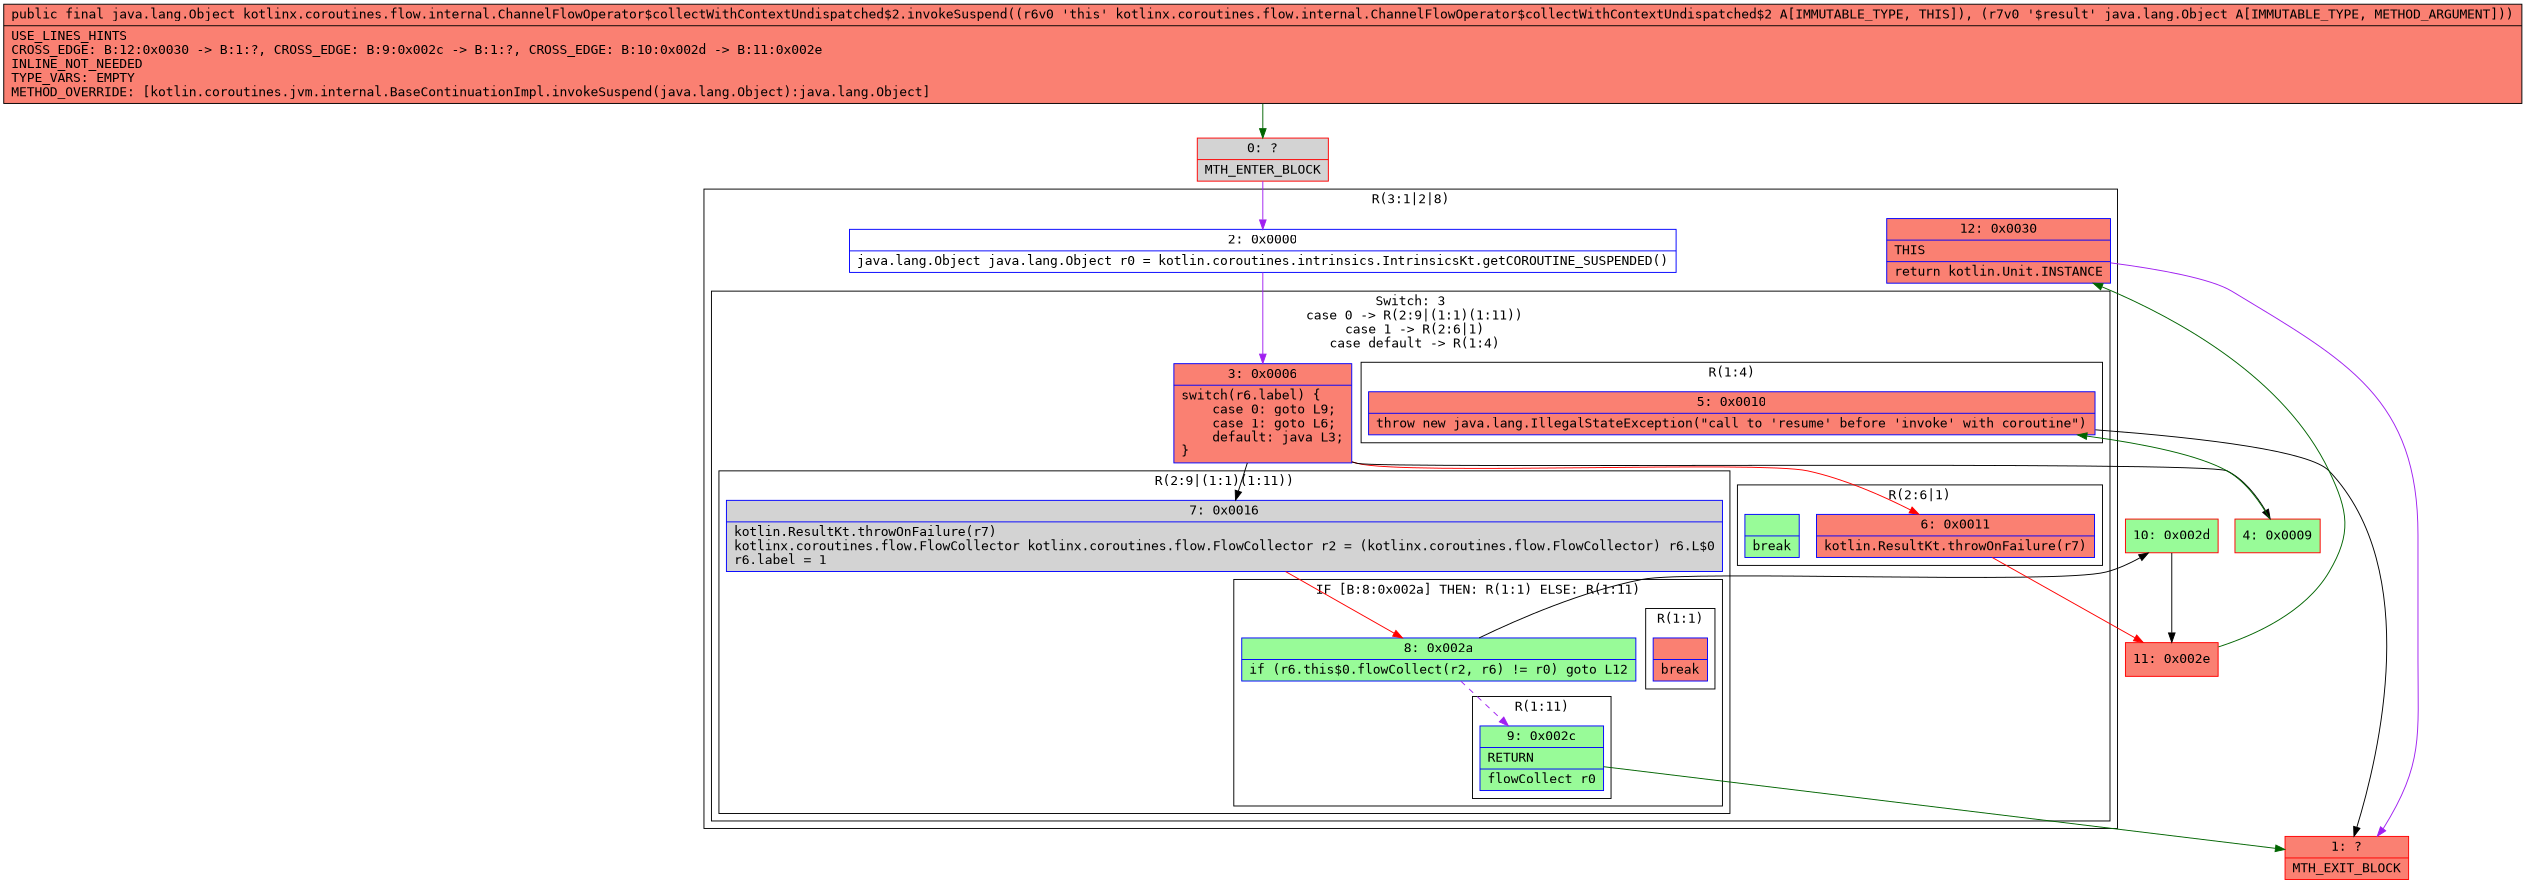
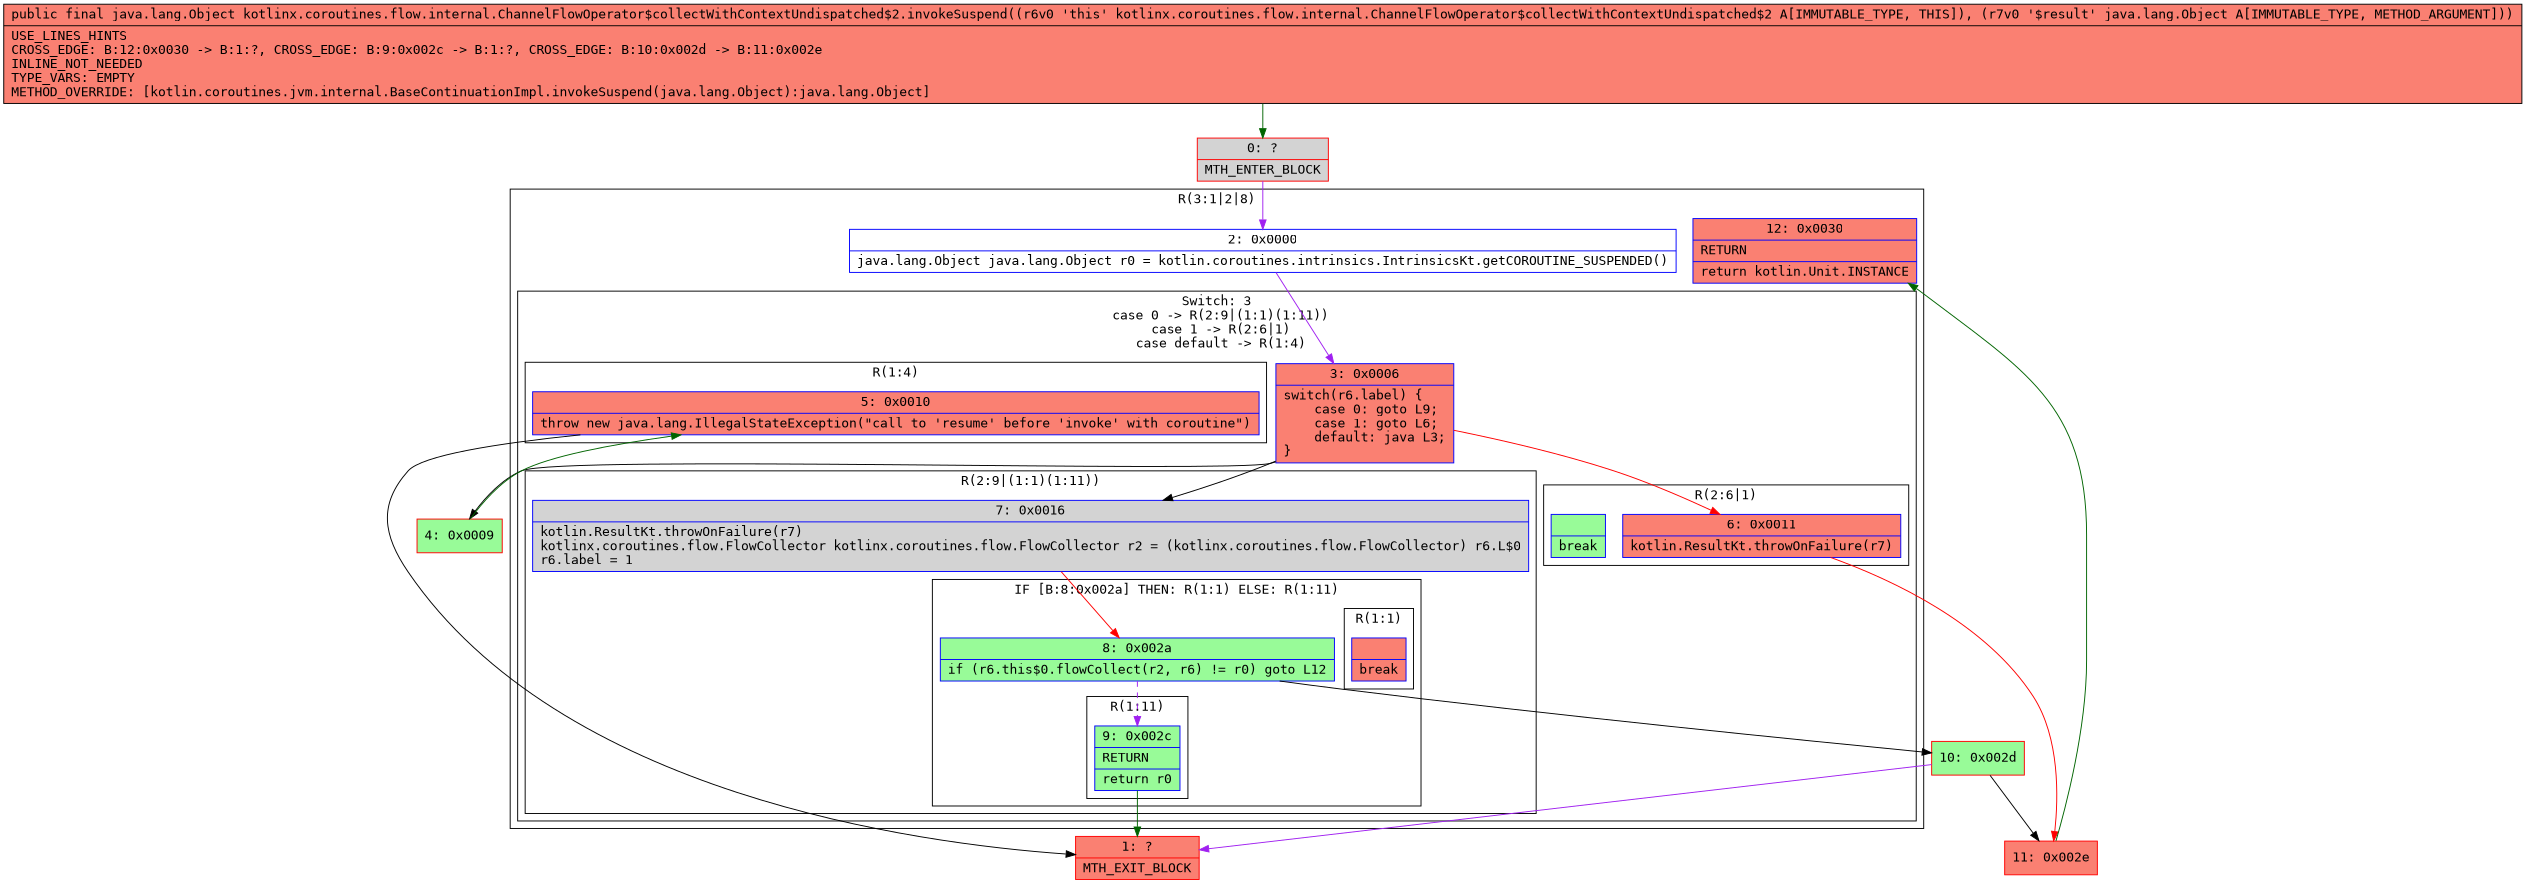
node "12: 0x0030": text "THIS" -> "RETURN"
edge "12: 0x0030" -> "1: ?": now "10: 0x002d" -> "1: ?"
node "9: 0x002c": text "flowCollect r0" -> "return r0"
